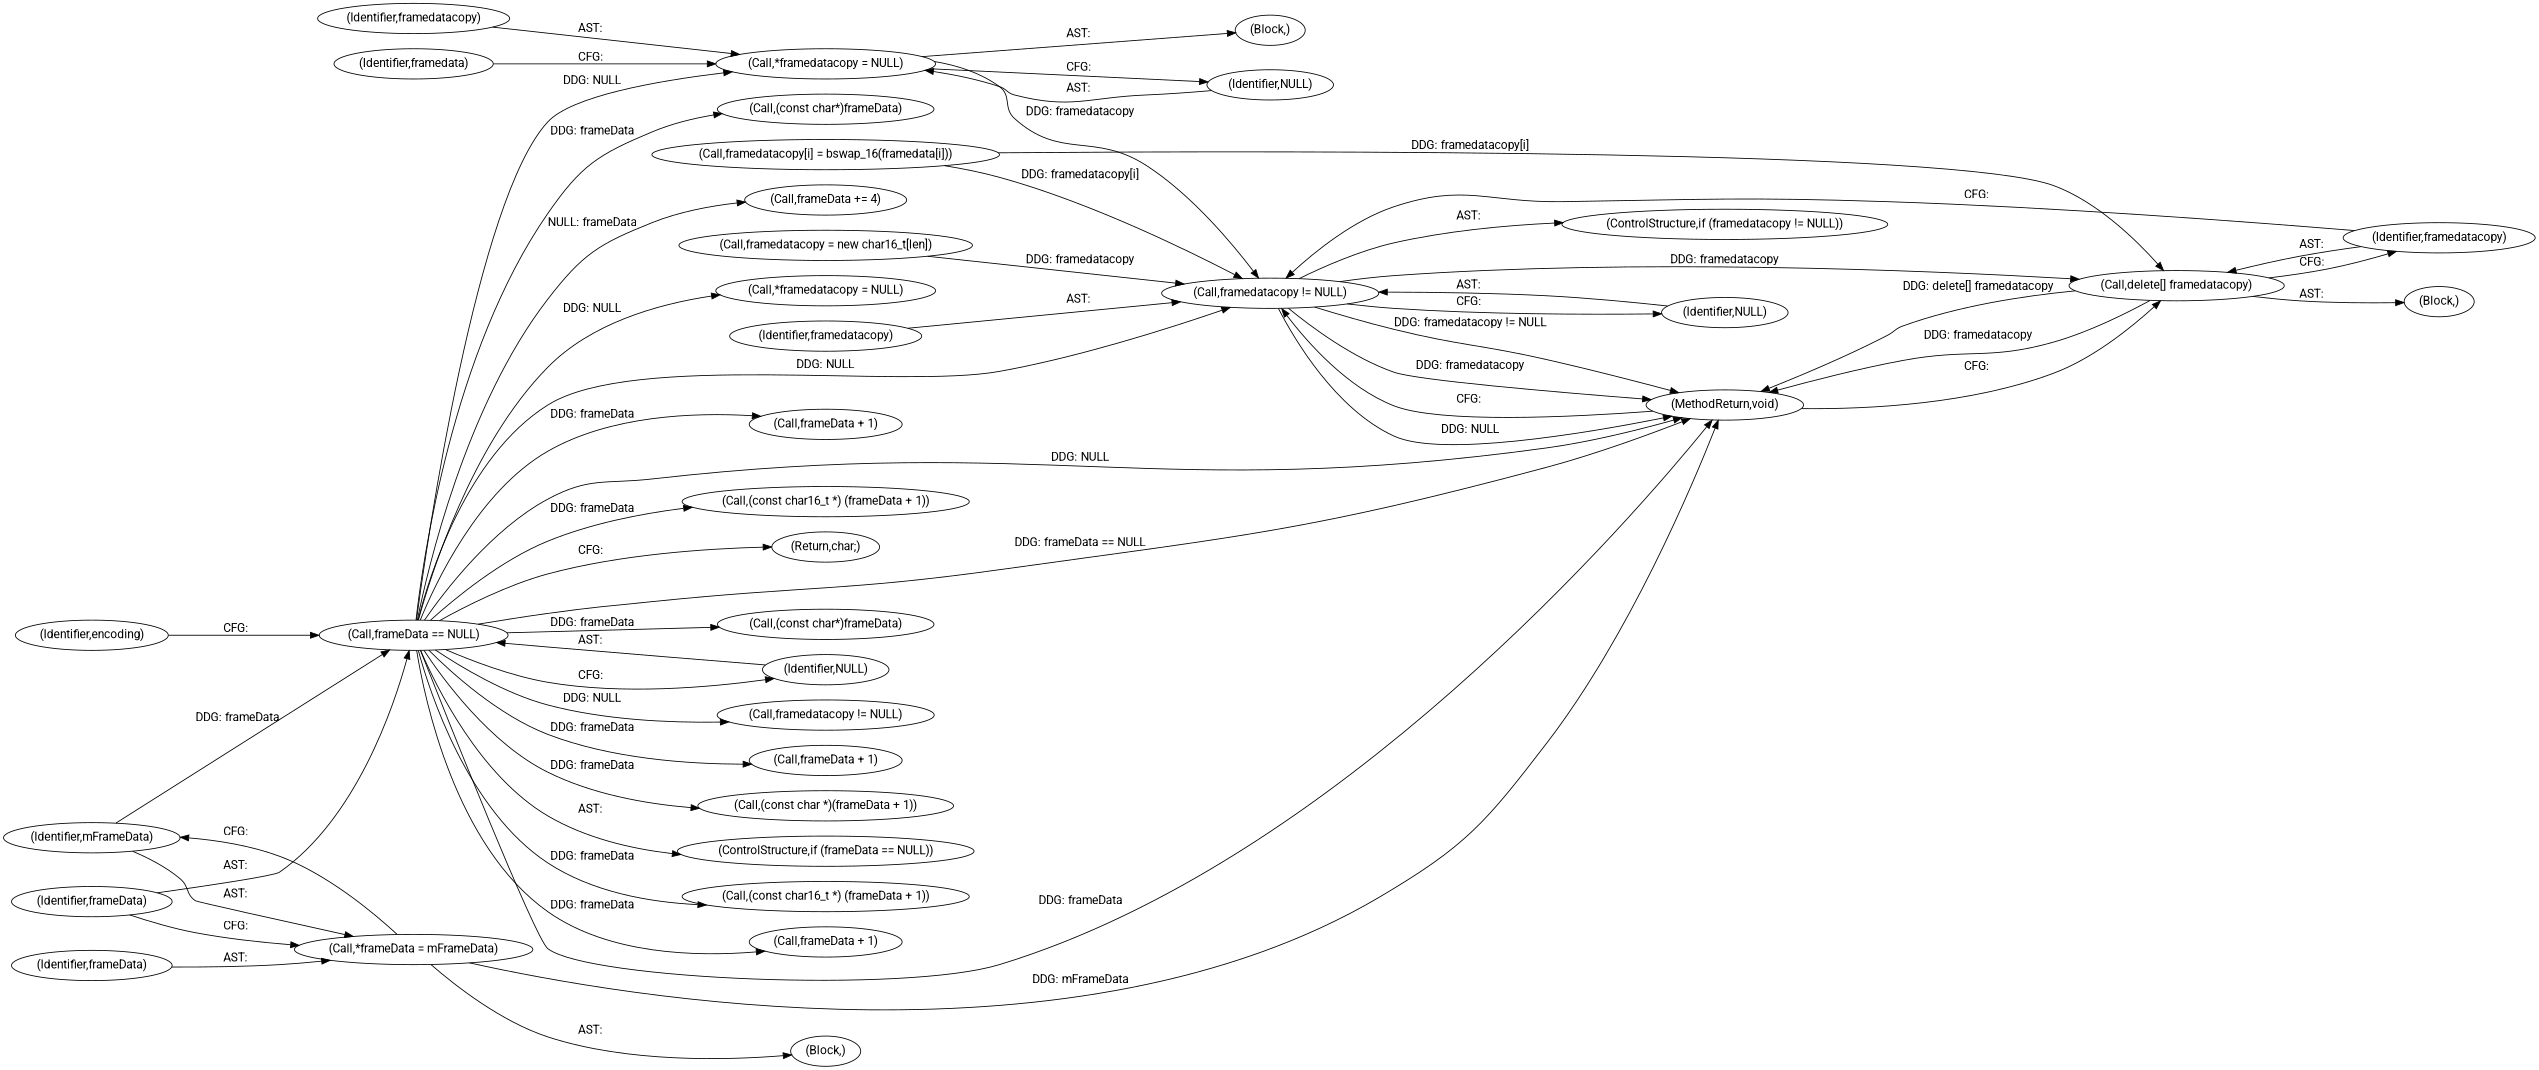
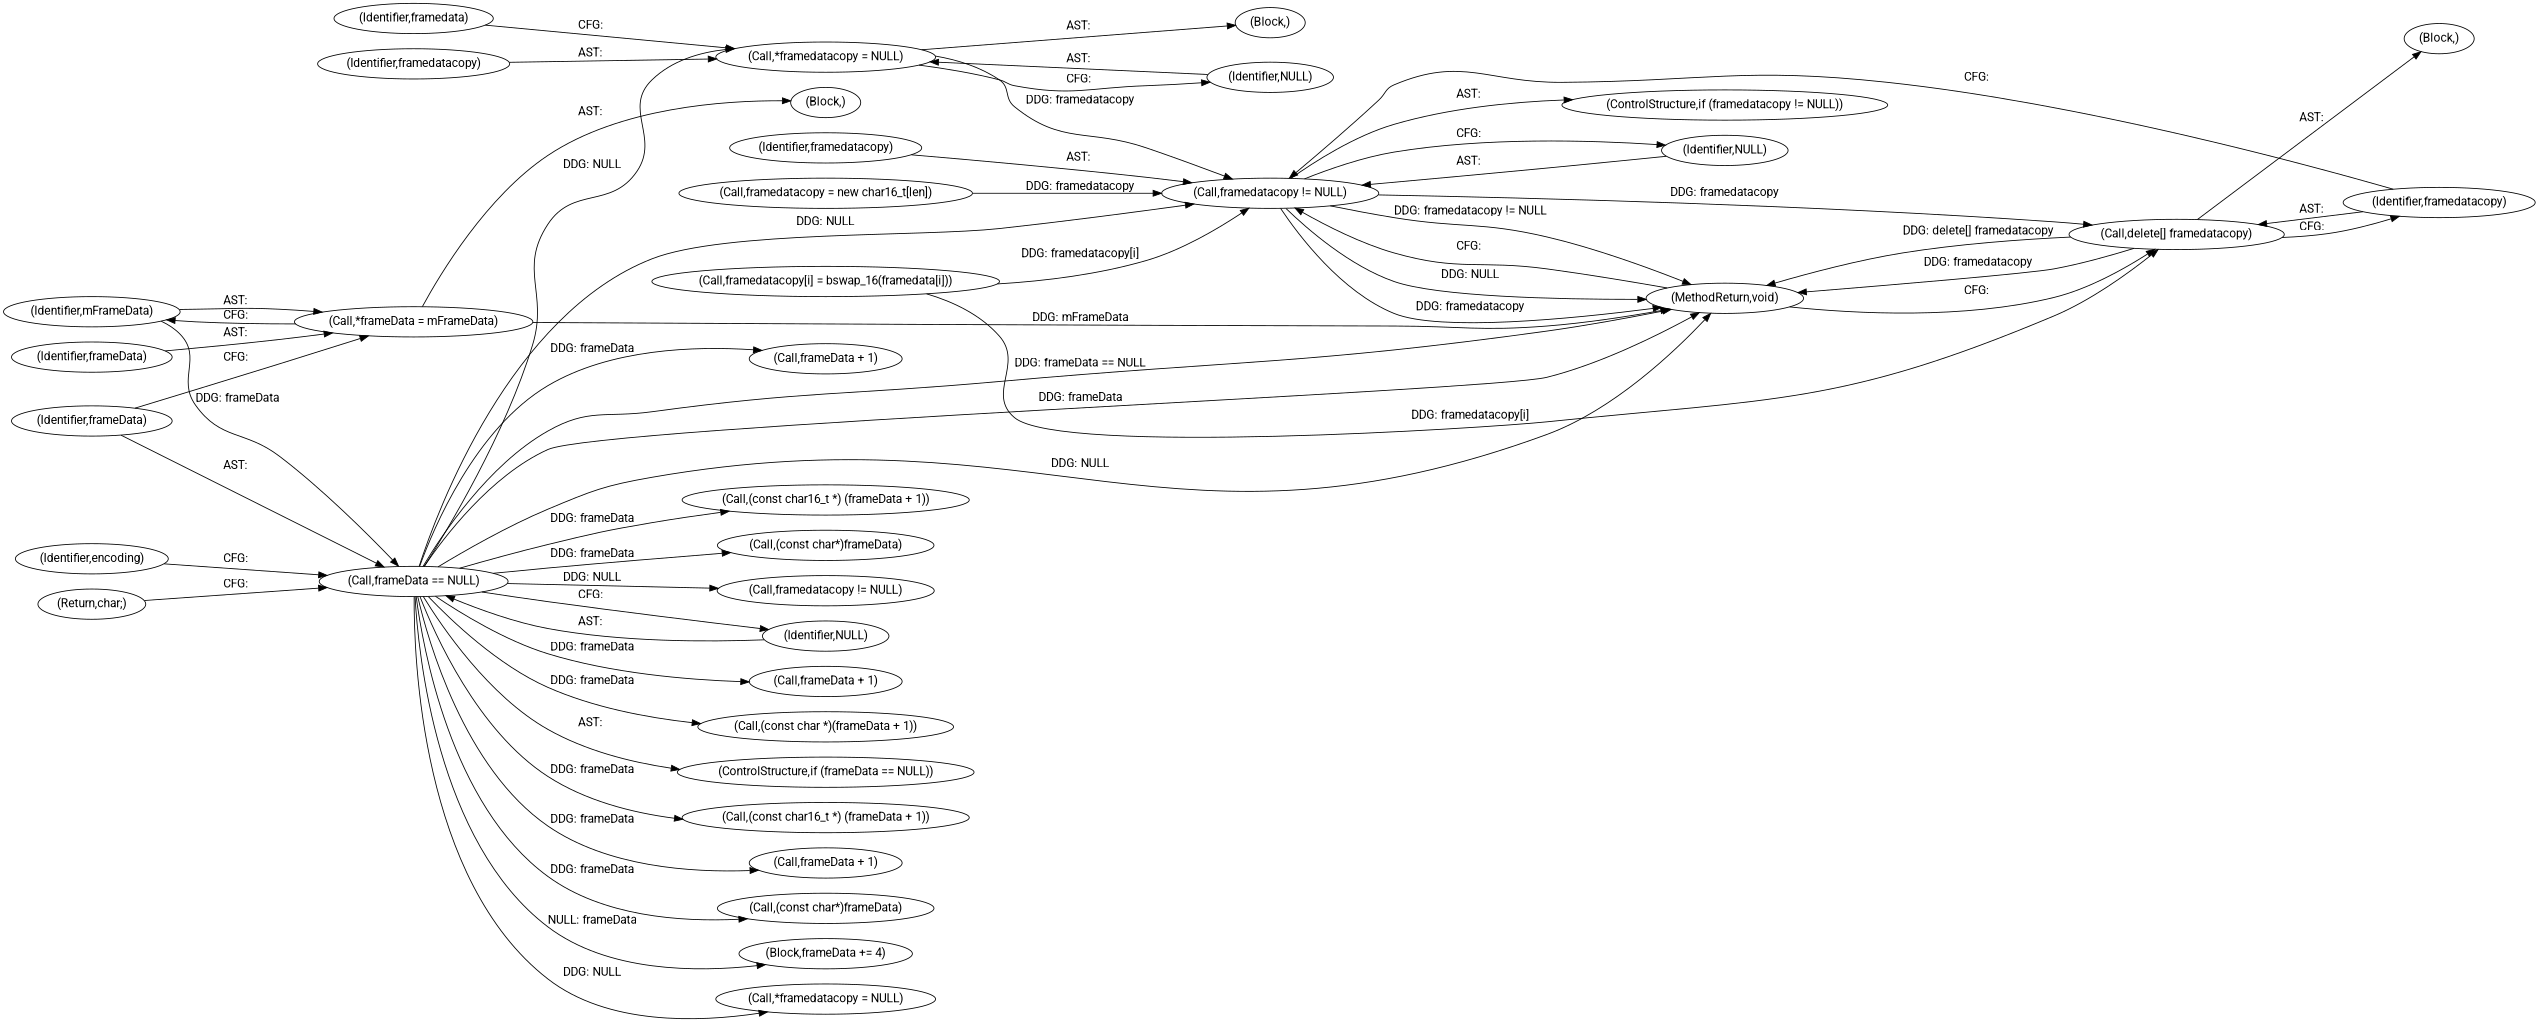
node "(Call,frameData += 4)": label "(Call,frameData += 4)" -> "(Block,frameData += 4)"
edge "(Call,frameData == NULL)" -> "(Return,char;)": reversed
